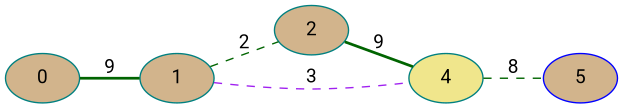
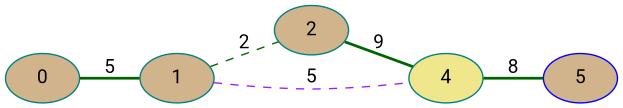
edge "0" -- "1": label "9" -> "5"
edge "1" -- "4": label "3" -> "5"
edge "4" -- "5": style dashed -> bold
